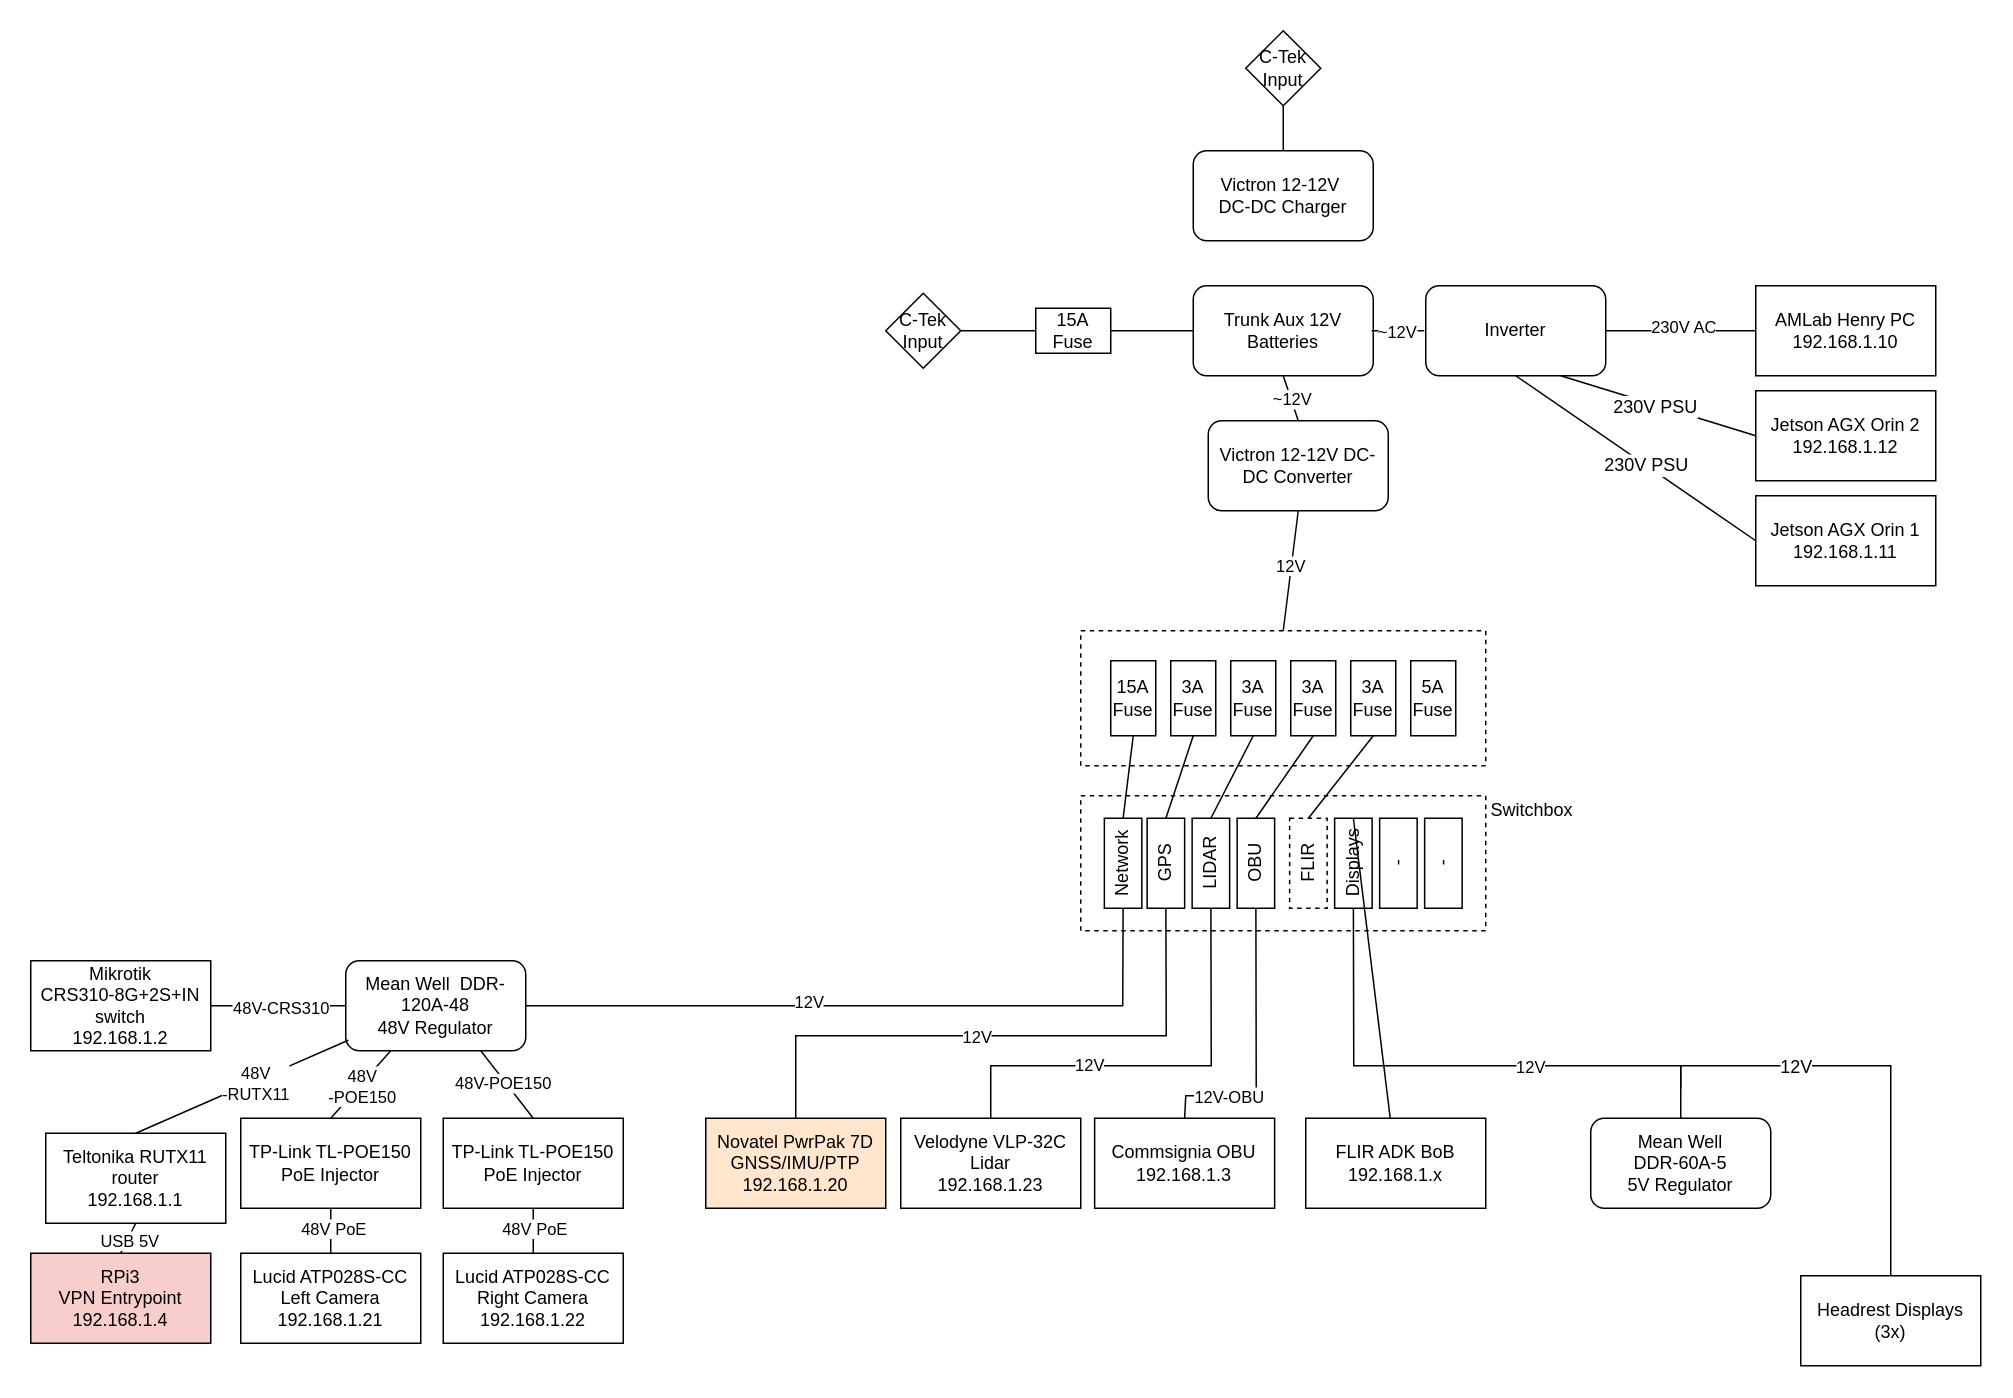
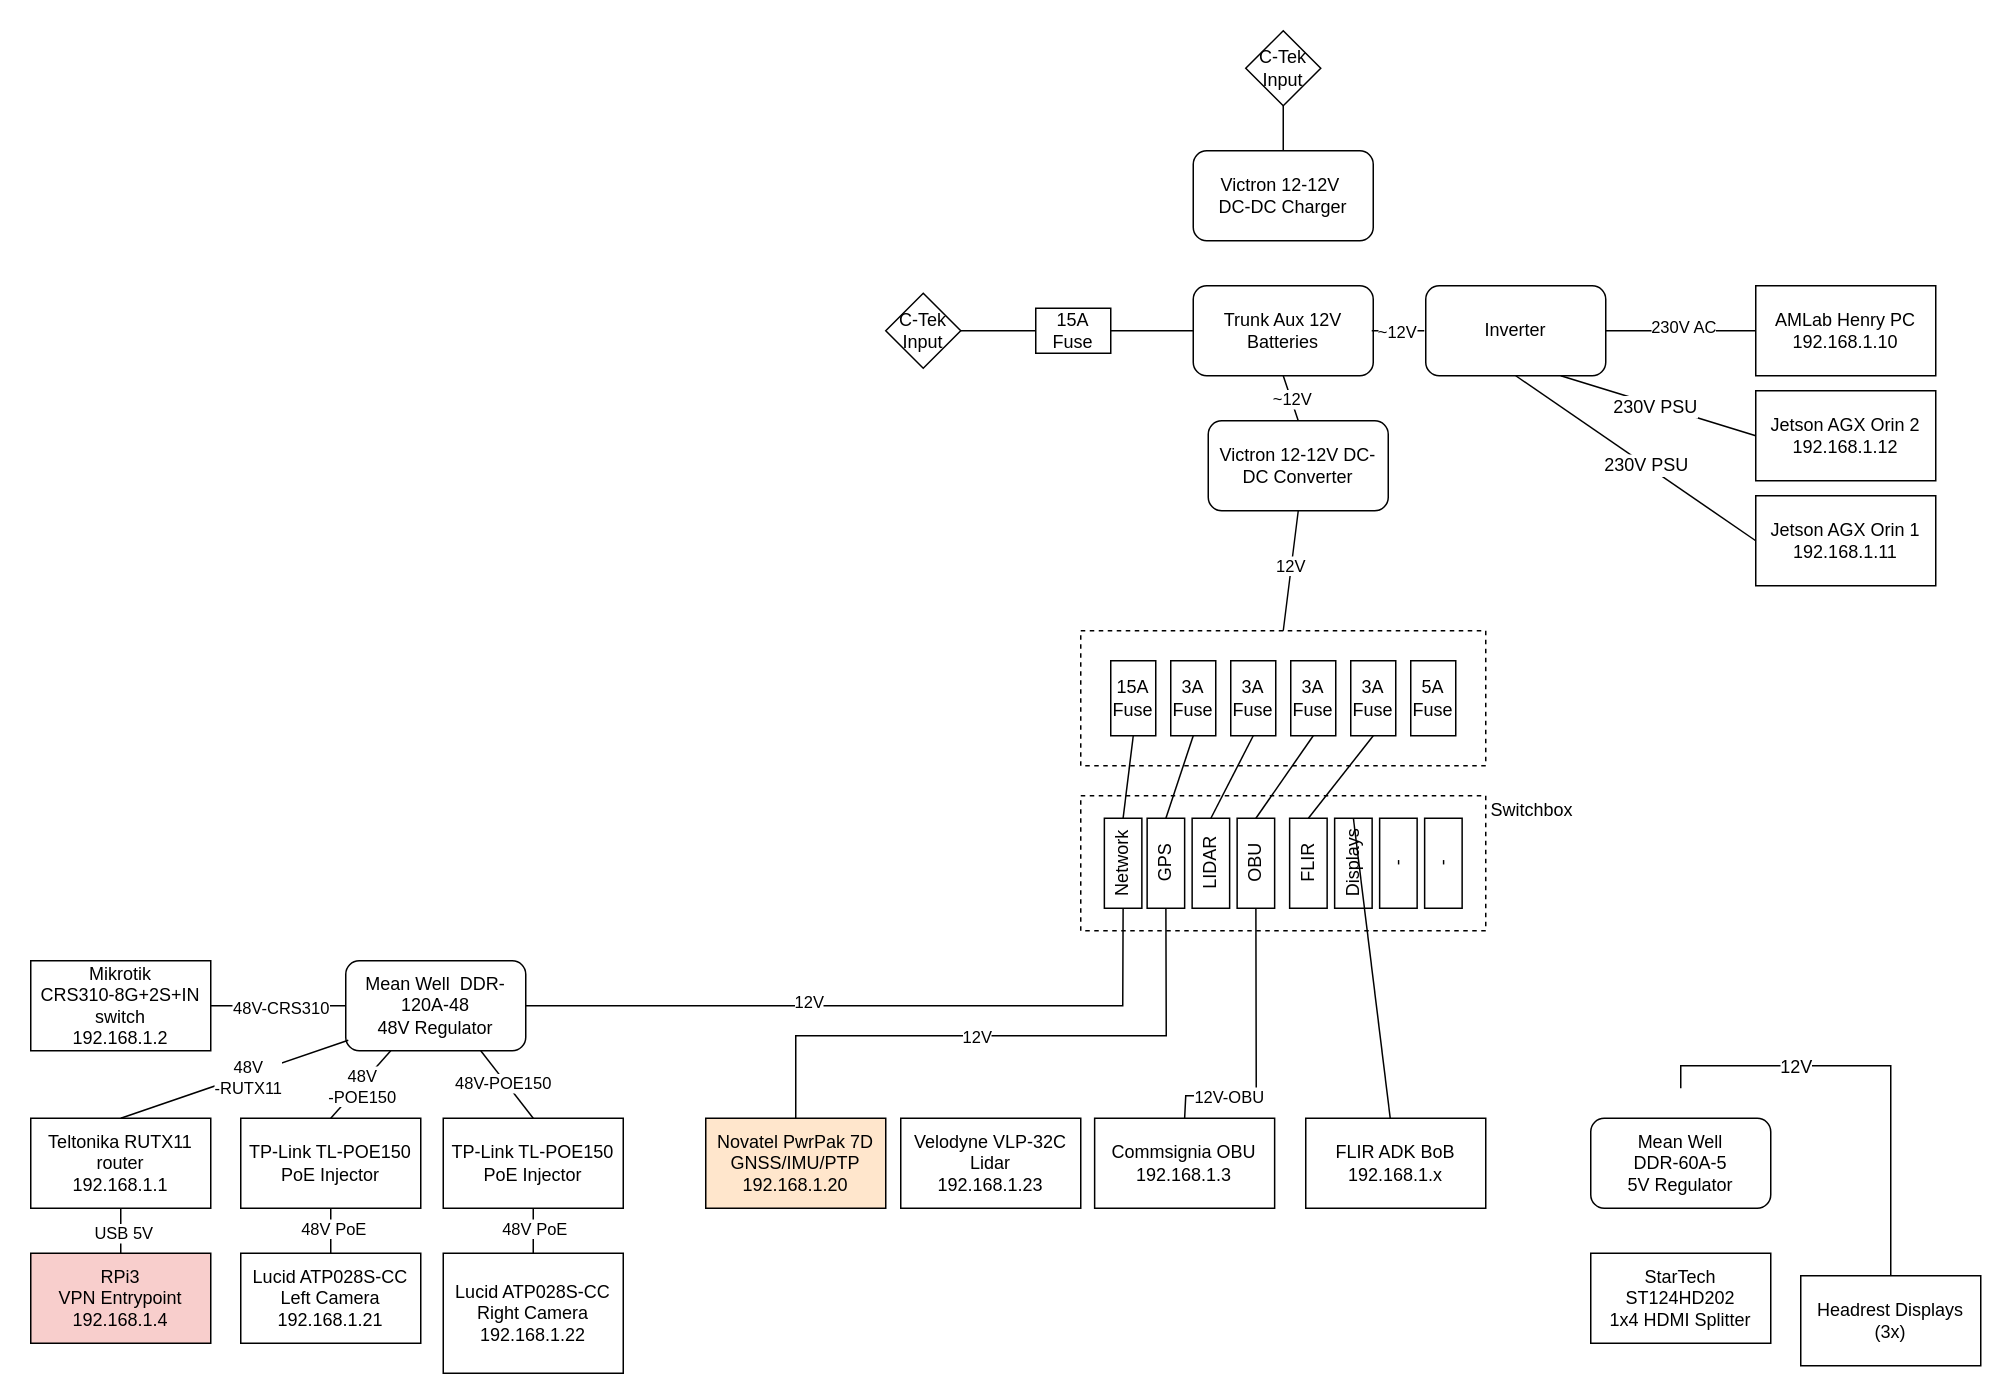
node "FLIR": style dashed -> solid
edge "LIDAR" -- "Velodyne VLP-32C Lidar 192.168.1.23": removed, label "12V"
edge "Displays" -- "Mean Well DDR-60A-5 5V Regulator": removed, label "12V"
node "Teltonika RUTX11 router 192.168.1.1": moved (136, 1178) -> (121, 1163)
node "Lucid ATP028S-CC Right Camera 192.168.1.22": size 180x90 -> 180x120
node "StarTech ST124HD202 1x4 HDMI Splitter": added
